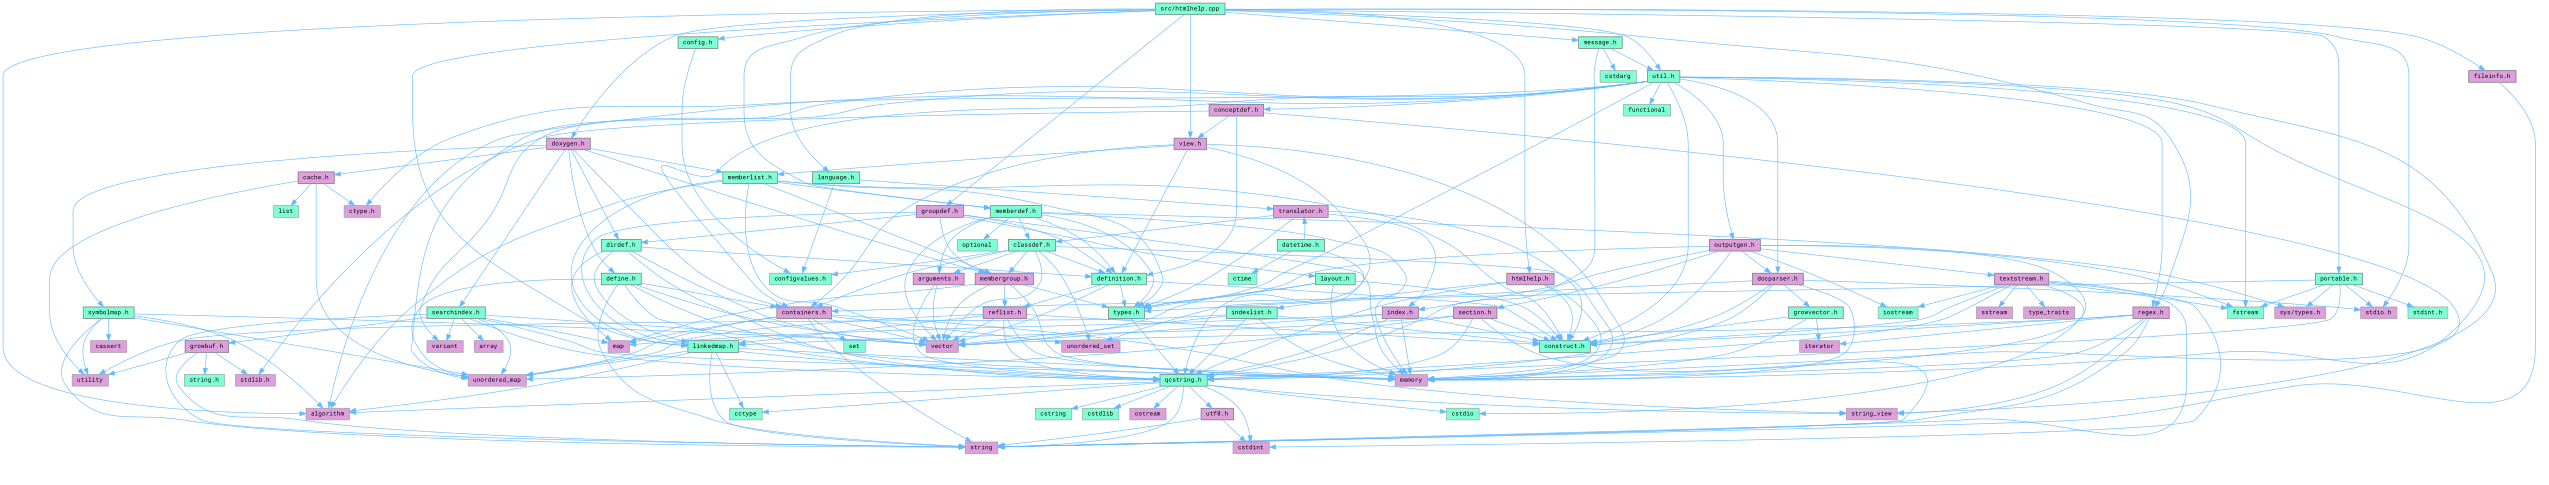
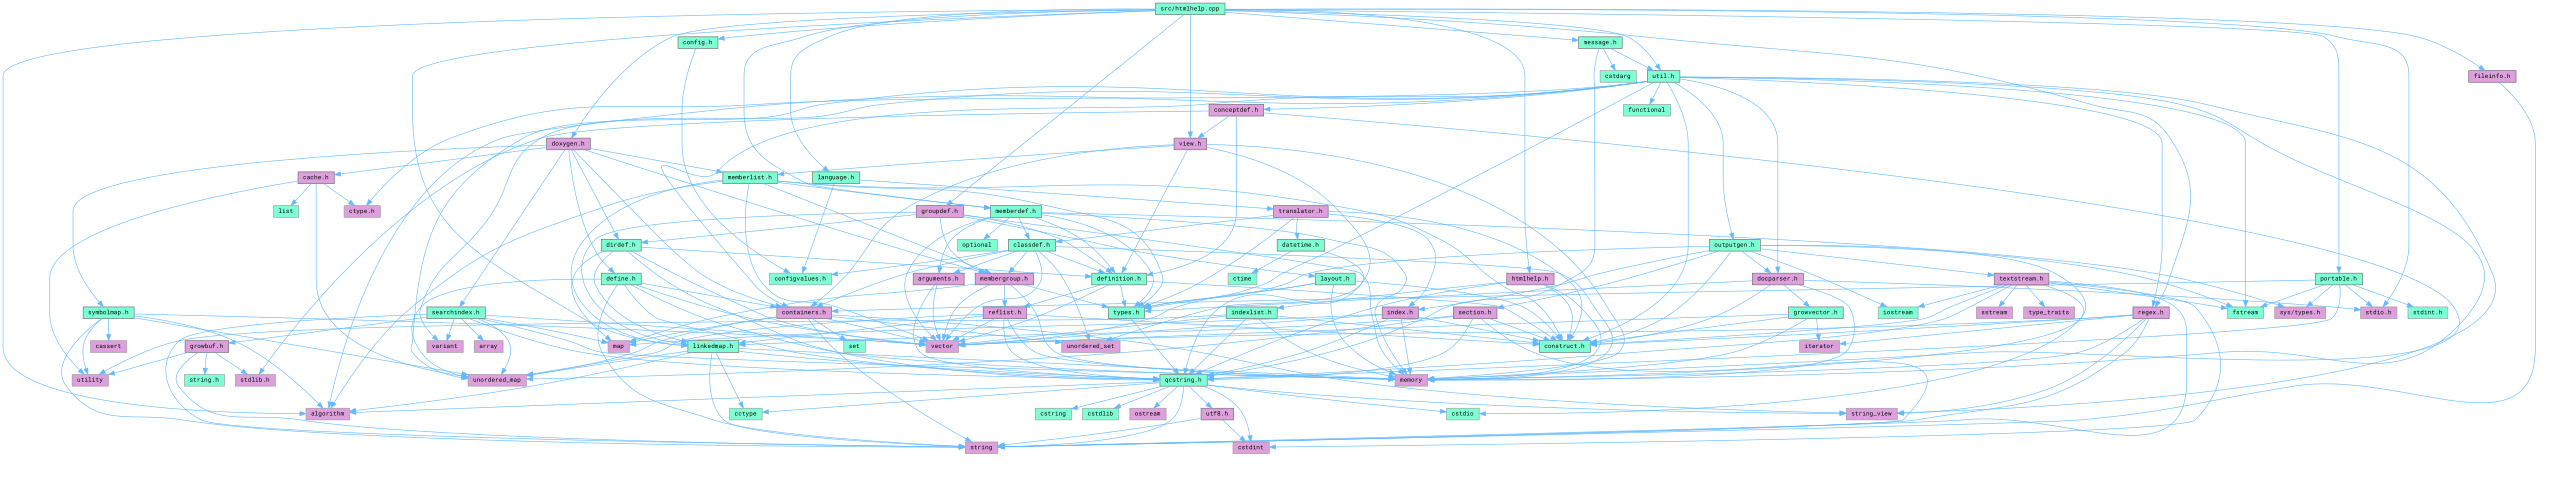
edge "datetime.h" -> "translator.h": reversed
node "outputgen.h": fillcolor plum -> aquamarine
edge "growvector.h" -> "vector": added
edge "docparser.h" -> "qcstring.h": removed
